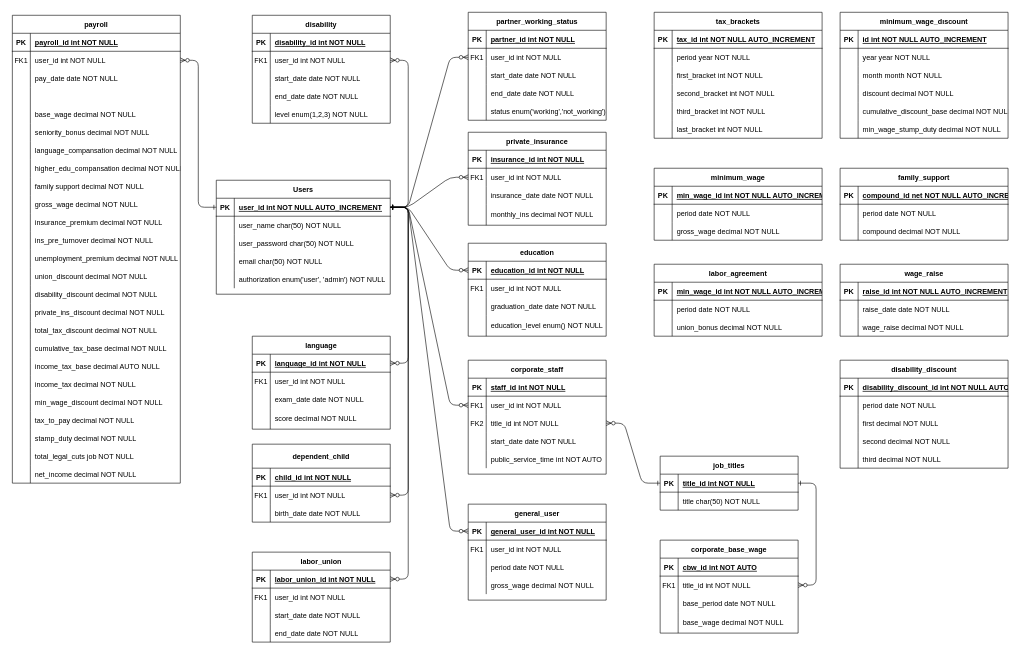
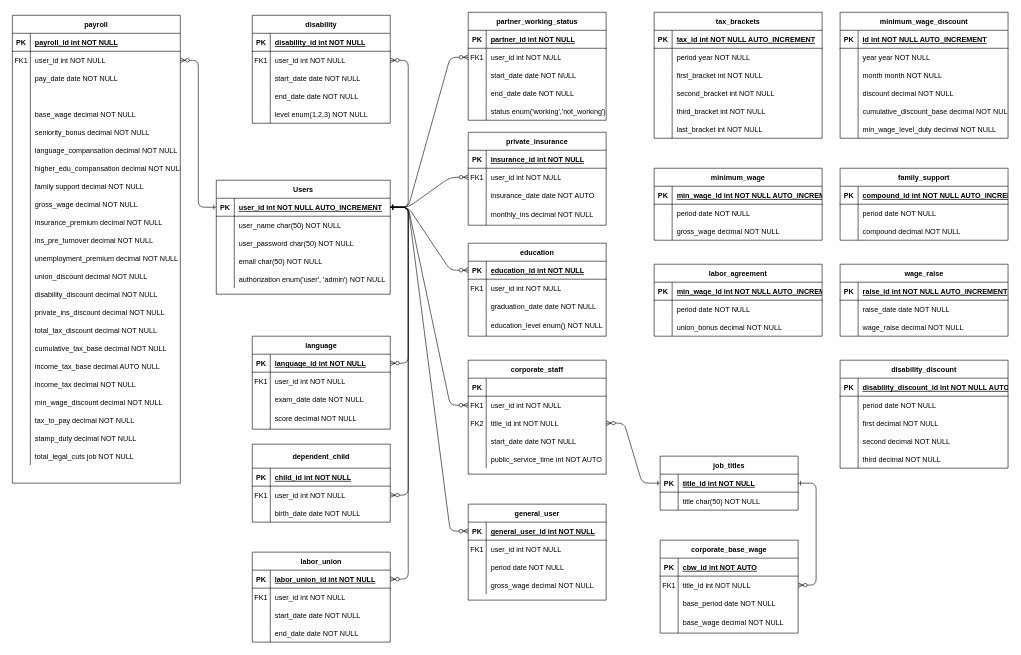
node "min_wage_stump_duty decimal NOT NULL": label "min_wage_stump_duty decimal NOT NULL" -> "min_wage_level_duty decimal NOT NULL"
node "insurance_date date NOT NULL": label "insurance_date date NOT NULL" -> "insurance_date date NOT AUTO"
node "compound_id net NOT NULL AUTO_INCREMENT": label "compound_id net NOT NULL AUTO_INCREMENT" -> "compound_id int NOT NULL AUTO_INCREMENT"
node "staff_id int NOT NULL": removed
node "net_income decimal NOT NULL": removed
